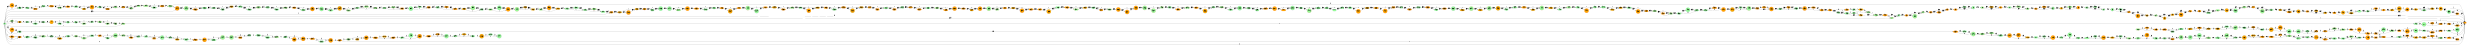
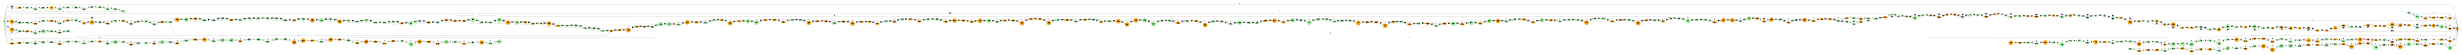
node "17047": removed
node "17761": fillcolor palegreen -> orange
